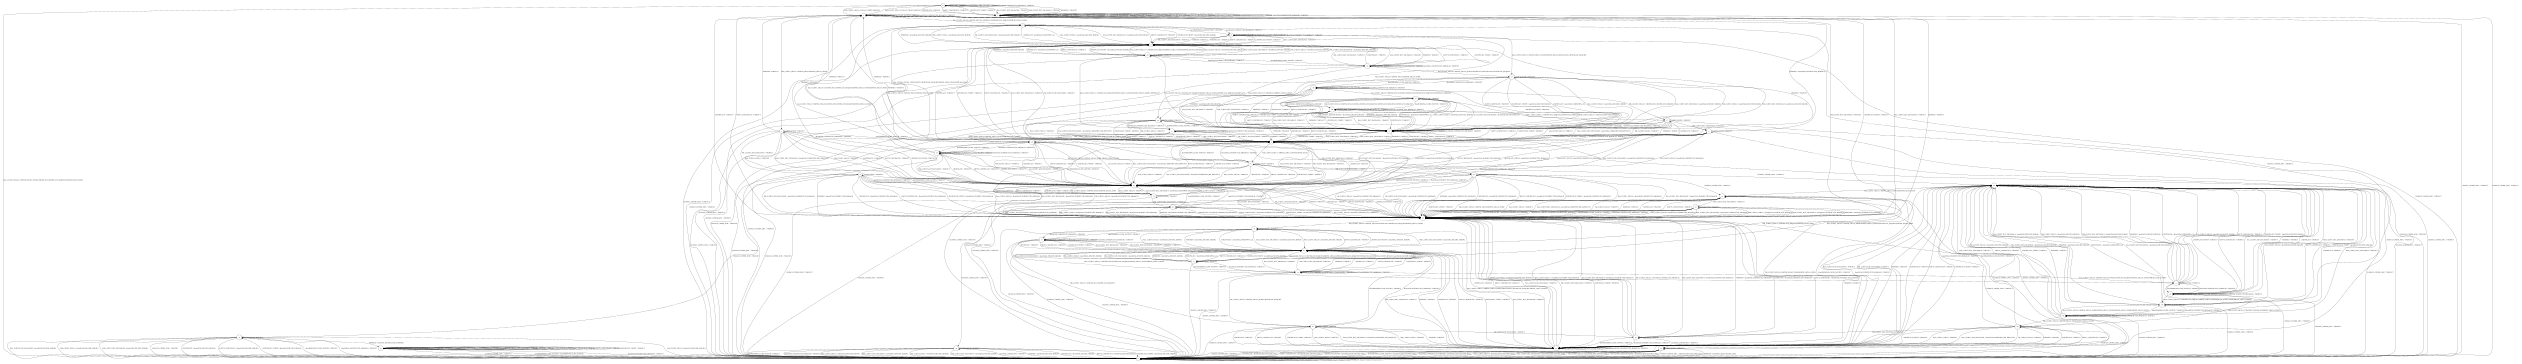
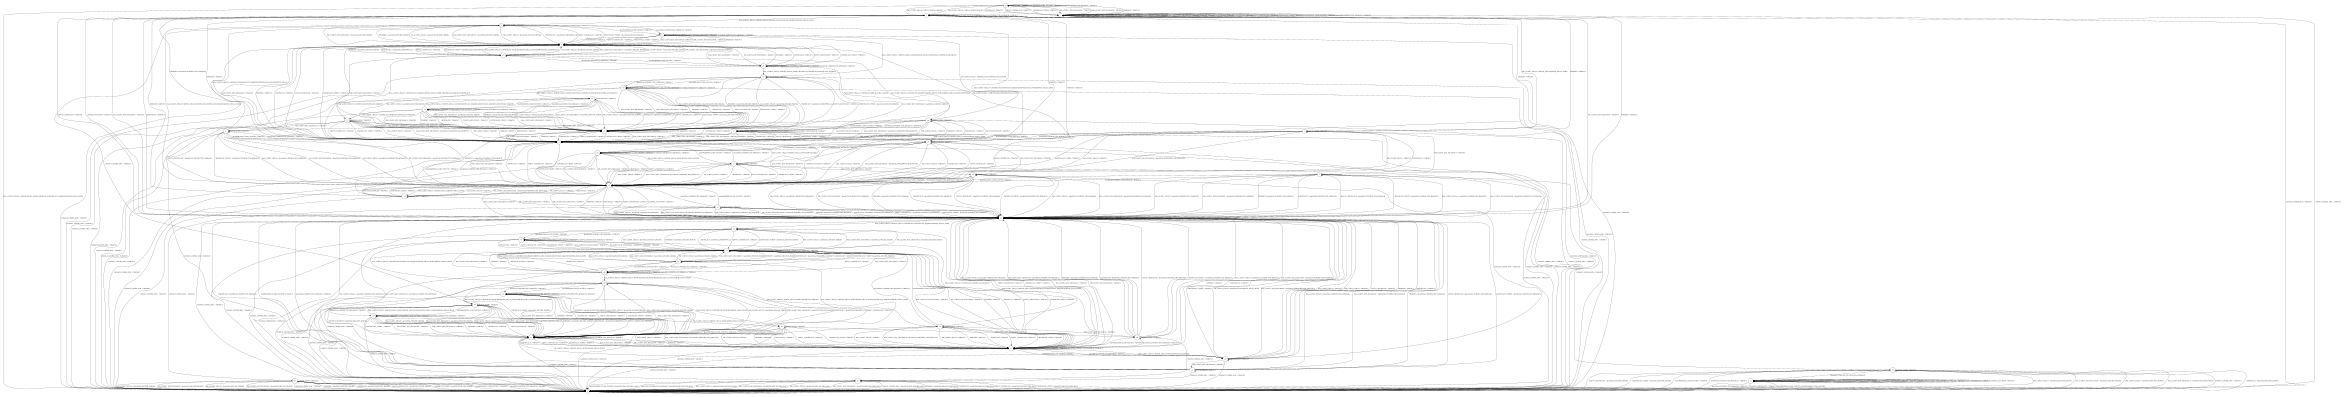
edge "s44" -> "s2": added, label "FINISHED / TIMEOUT"
edge "s3" -> "s6": reversed
edge "s41" -> "s21": now "s41" -> "s1"
edge "s14" -> "s23": removed, label "PSK_CLIENT_HELLO / CERTIFICATE_REQUEST,SERVER_HELLO_DONE"
